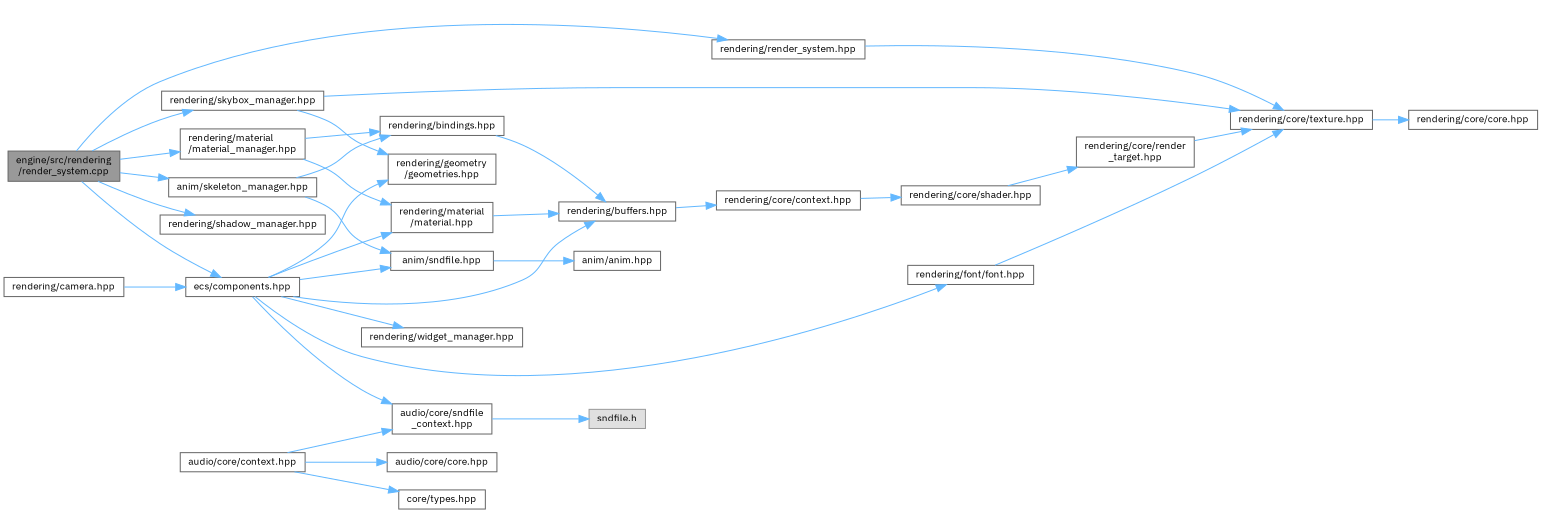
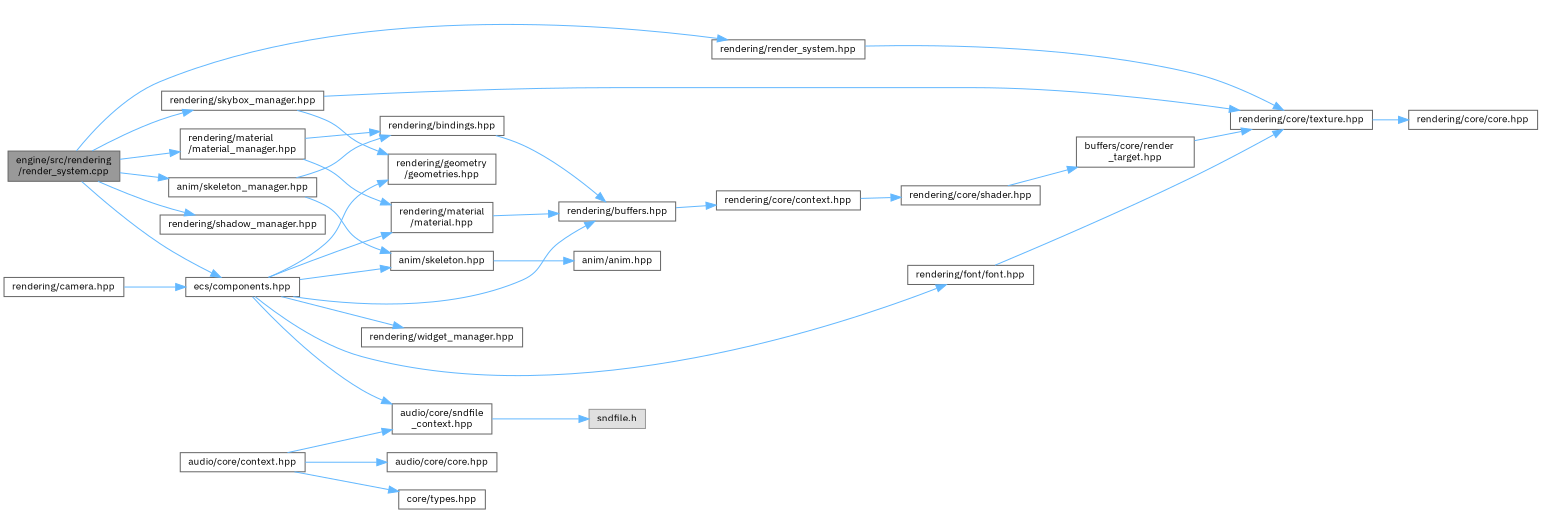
node "rendering/core/render _target.hpp": label "rendering/core/render _target.hpp" -> "buffers/core/render _target.hpp"
node "anim/sndfile.hpp": label "anim/sndfile.hpp" -> "anim/skeleton.hpp"
